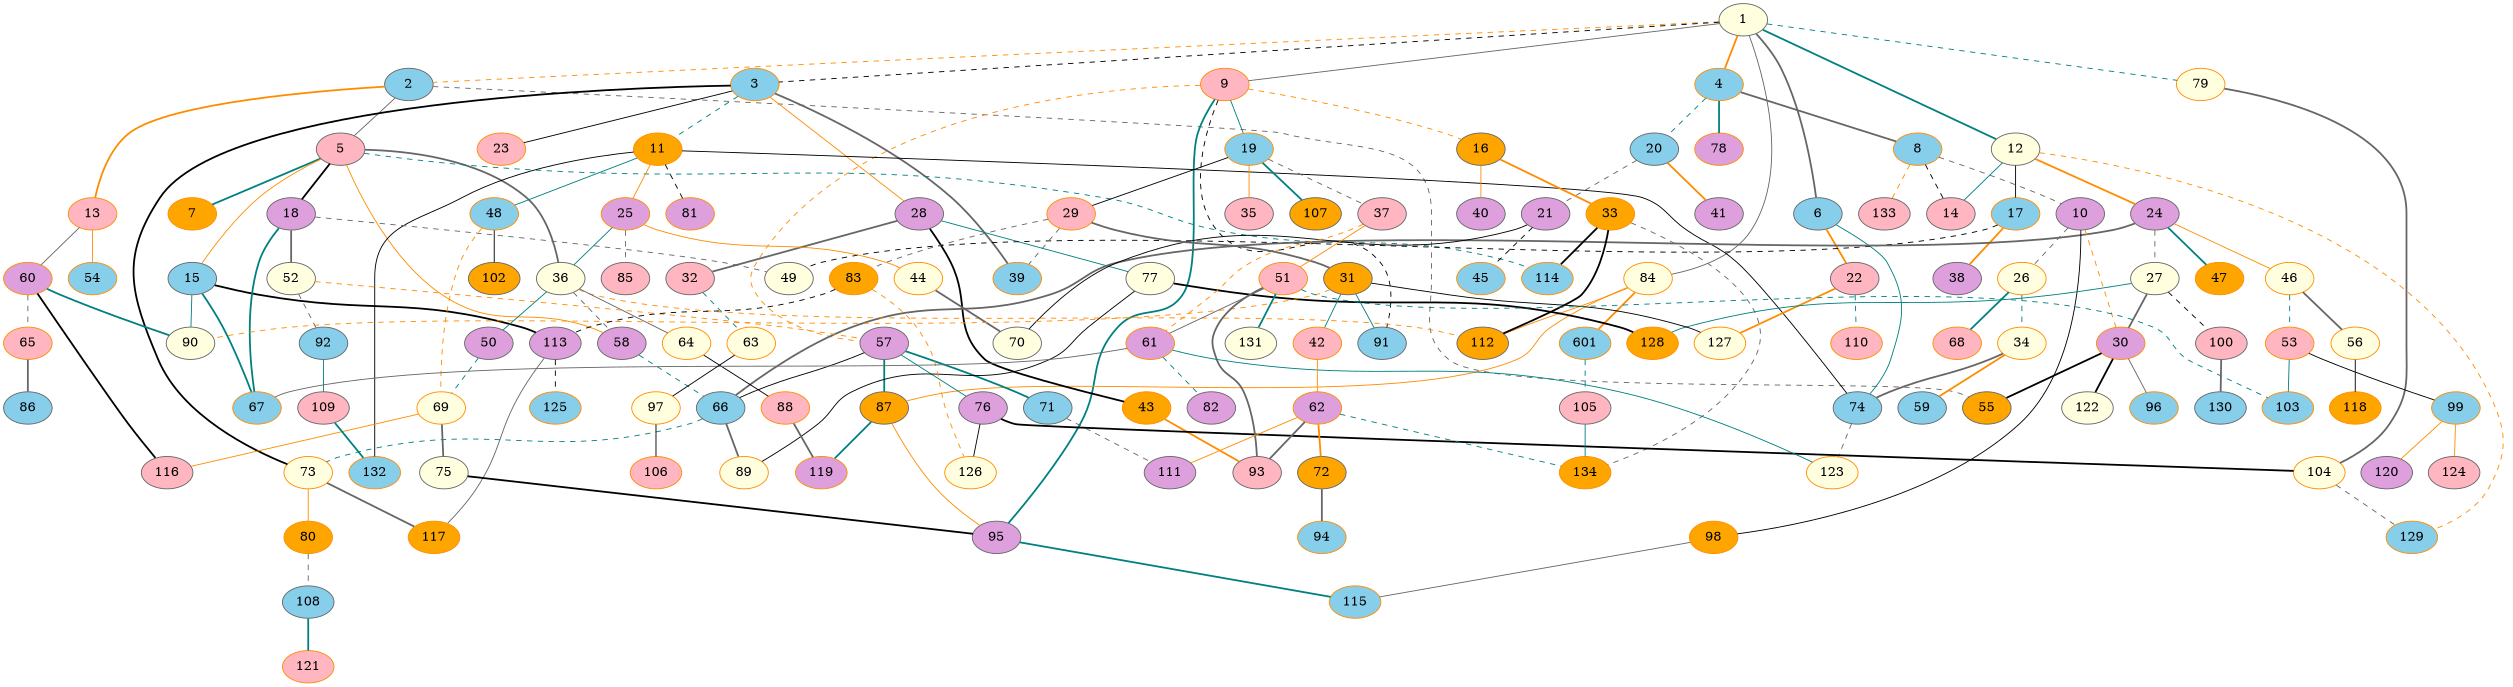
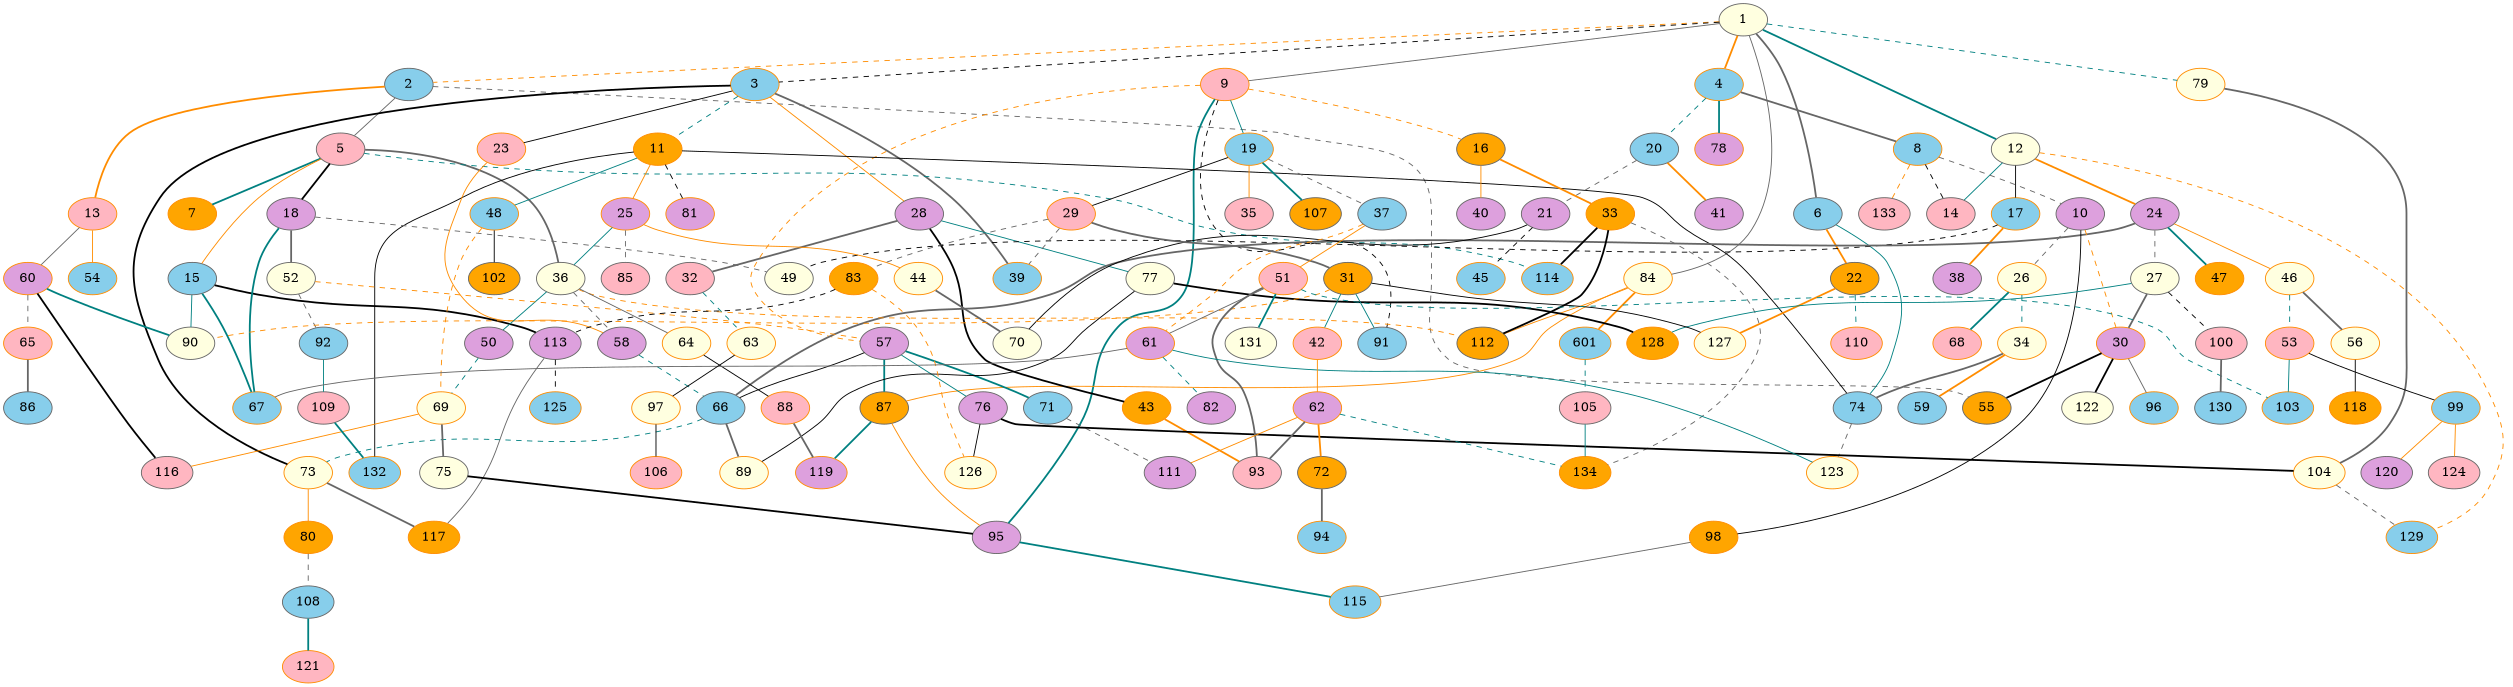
node "37": fillcolor lightpink -> skyblue
node "22": fillcolor lightpink -> orange
edge "5" -- "58": now "23" -- "58"
